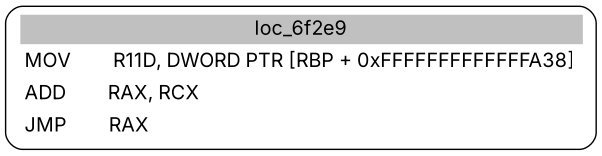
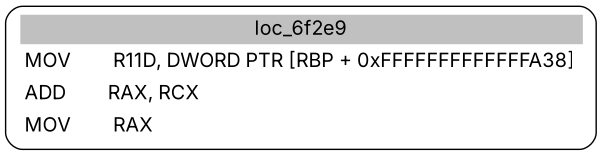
node "loc_6f2e9": text "JMP        RAX" -> "MOV        RAX"
